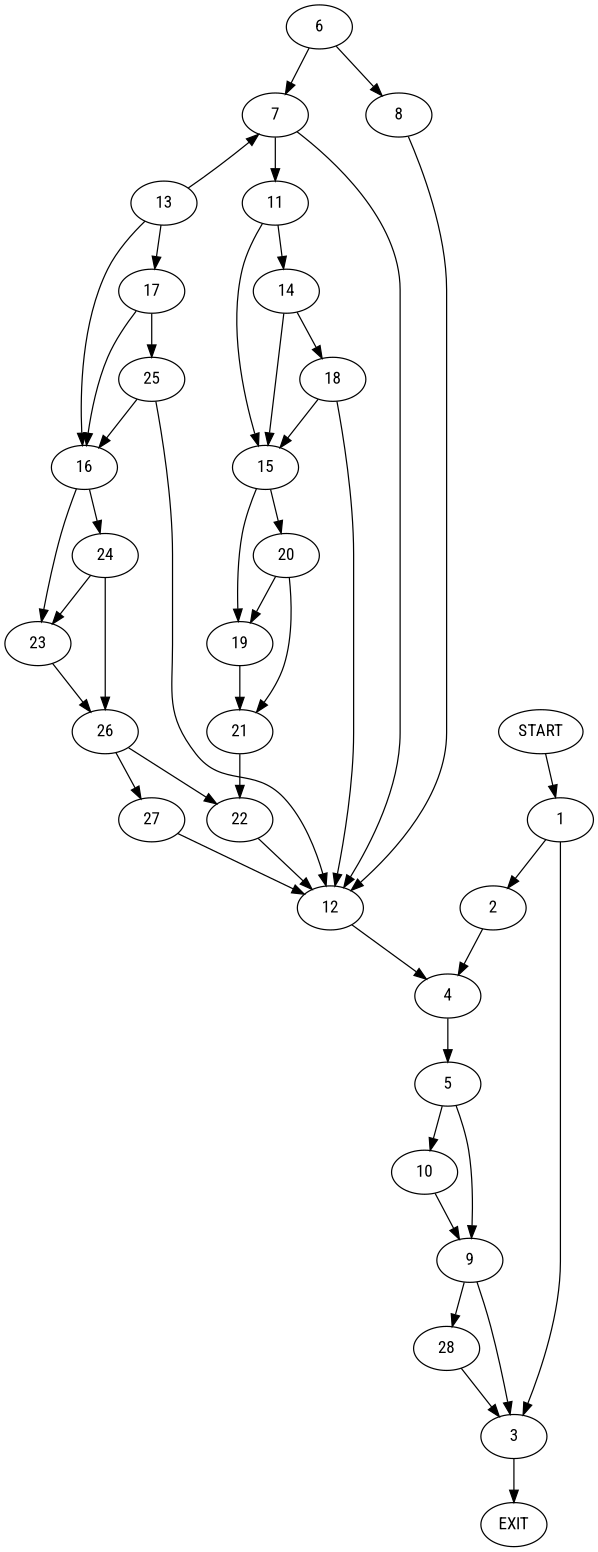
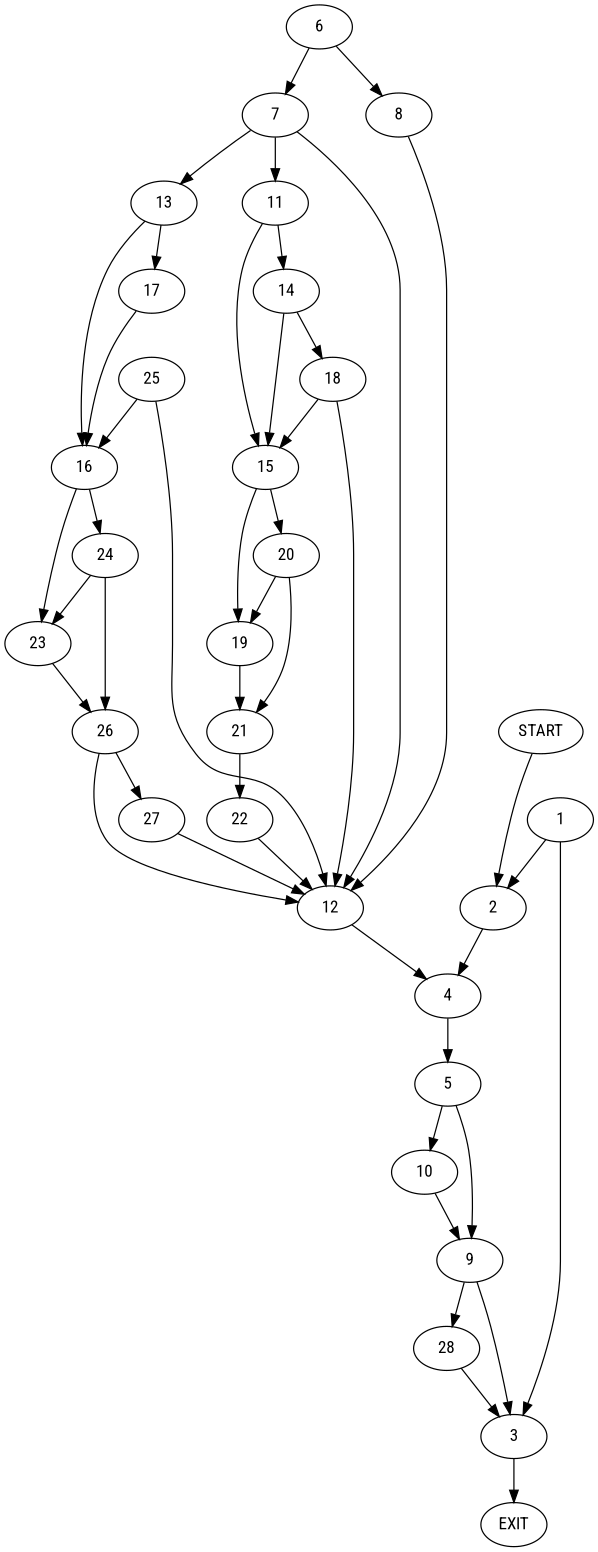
edge "13" -> "7": reversed
edge "17" -> "25": removed
edge "START" -> "1": now "START" -> "2"
edge "26" -> "22": now "26" -> "12"
